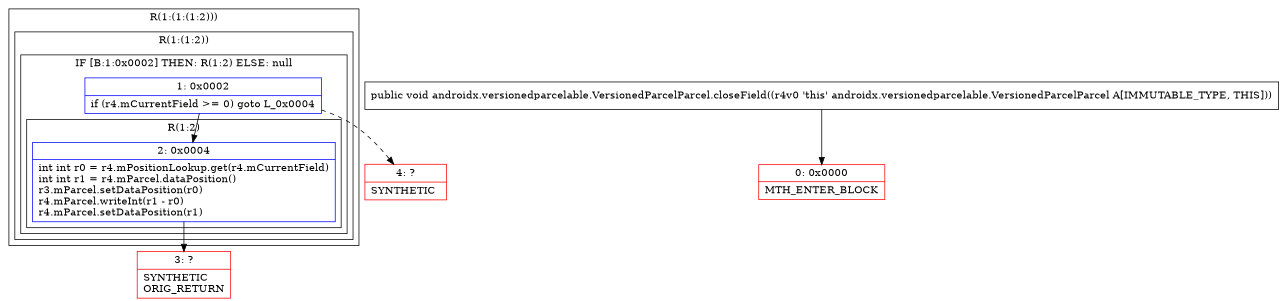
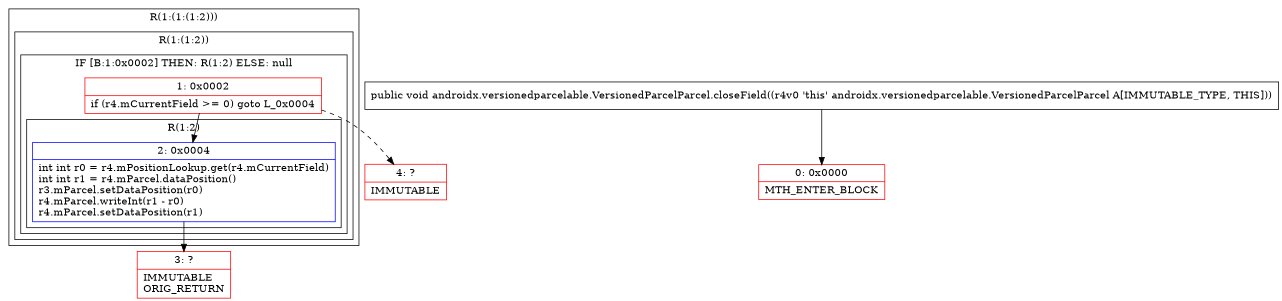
node "1: 0x0002": color blue -> red
node "4: ?": text "SYNTHETIC" -> "IMMUTABLE"
node "3: ?": text "SYNTHETIC" -> "IMMUTABLE"
